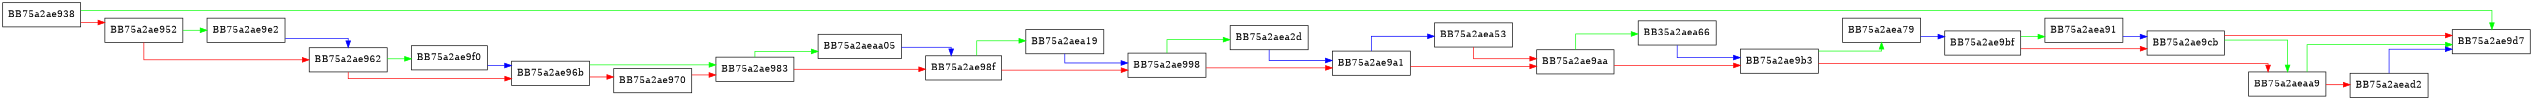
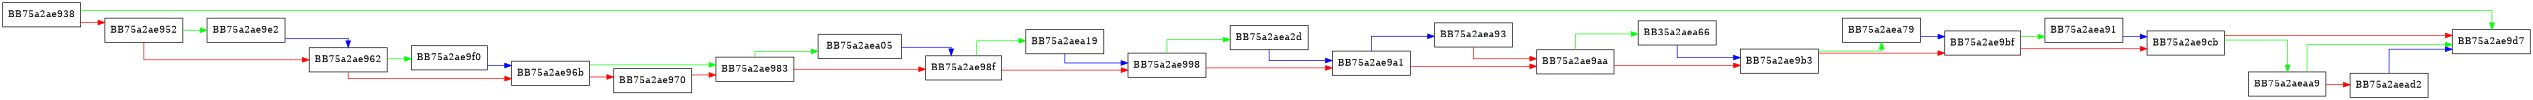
node "BB75a2aea53": label "BB75a2aea53" -> "BB75a2aea93"
node "BB75a2aeaa05": label "BB75a2aeaa05" -> "BB75a2aea05"
edge "BB75a2ae9b3" -> "BB75a2aeaa9": now "BB75a2ae9b3" -> "BB75a2ae9bf"
